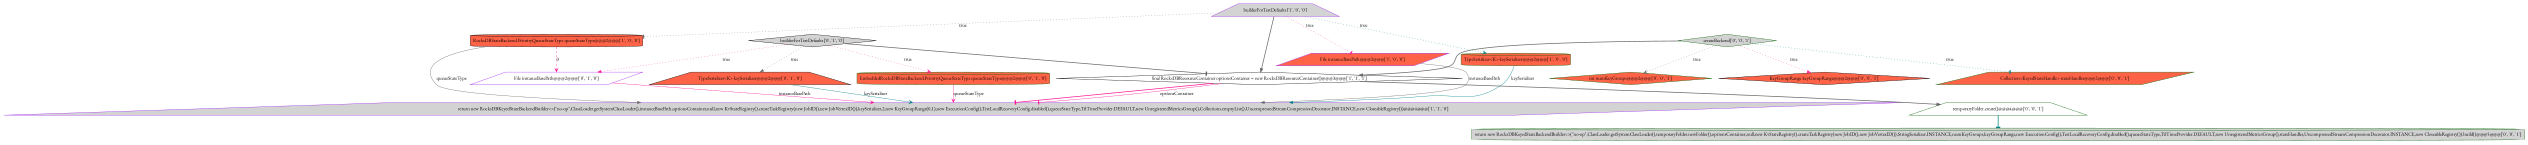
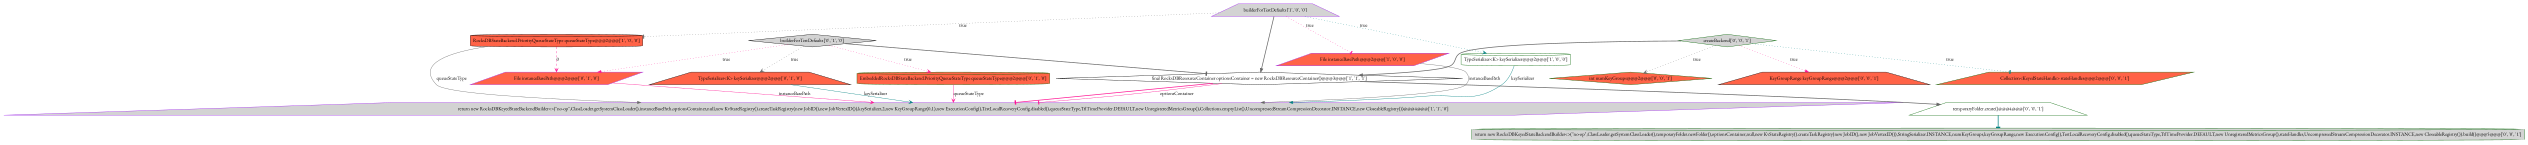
edge "builderForTestDefaults['0', '1', '0']" -> "TypeSerializer<K> keySerializer@@@2@@@['0', '1', '0']": arrowhead normal -> vee
node "TypeSerializer<K> keySerializer@@@2@@@['1', '0', '0']": fillcolor tomato -> white
node "File instanceBasePath@@@2@@@['0', '1', '0']": fillcolor white -> tomato
node "KeyGroupRange keyGroupRange@@@2@@@['0', '0', '1']": shape diamond -> trapezium
